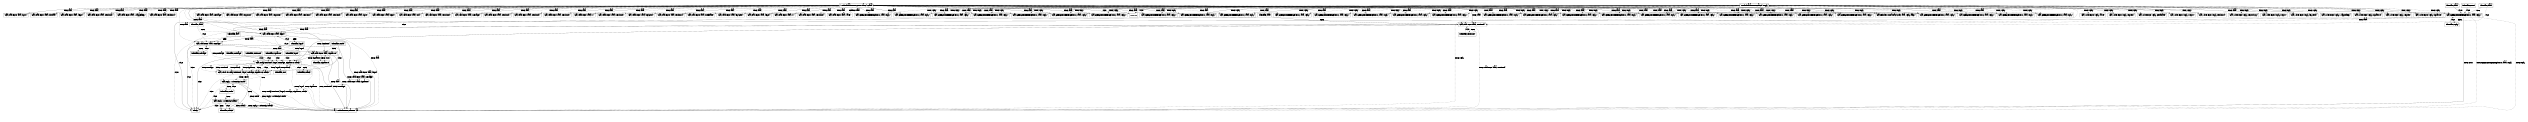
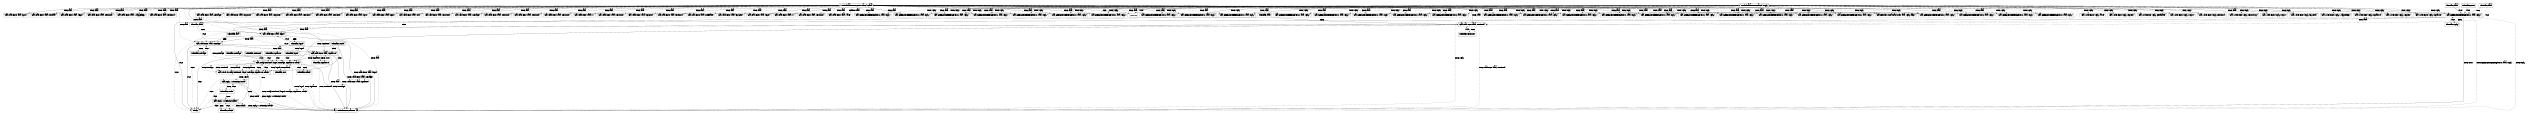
edge "(Call,writeVector(reply, wrappedKey))" -> "(MethodParameterIn,Parcel *reply)": reversed
